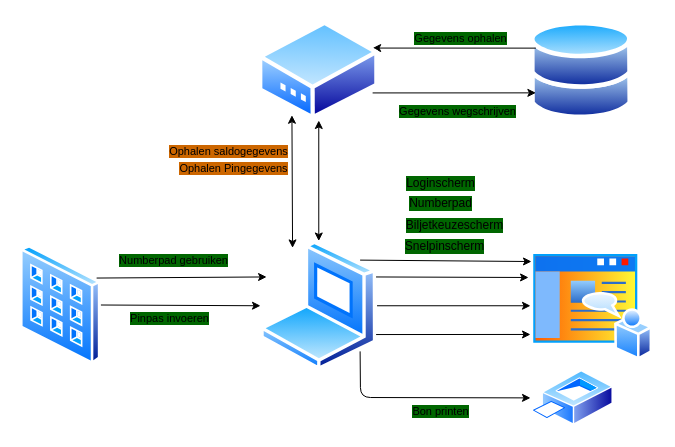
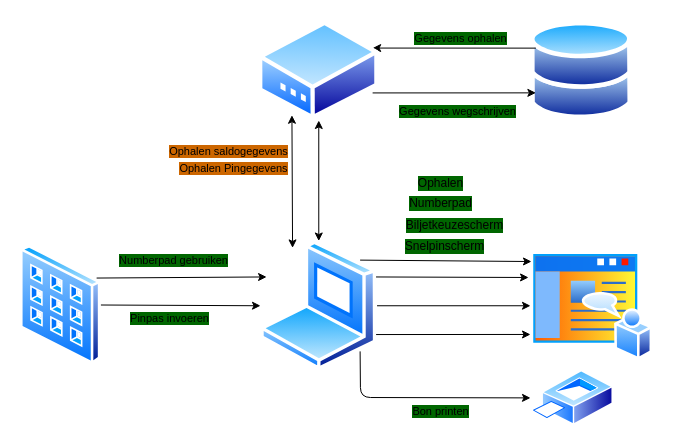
node "Loginscherm": label "Loginscherm" -> "Ophalen"
